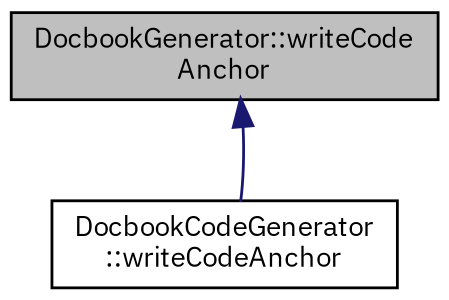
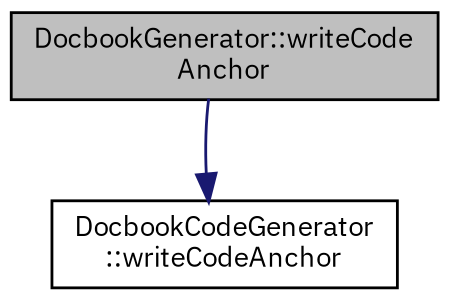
edge "DocbookCodeGenerator ::writeCodeAnchor" -> "DocbookGenerator::writeCode Anchor": reversed
